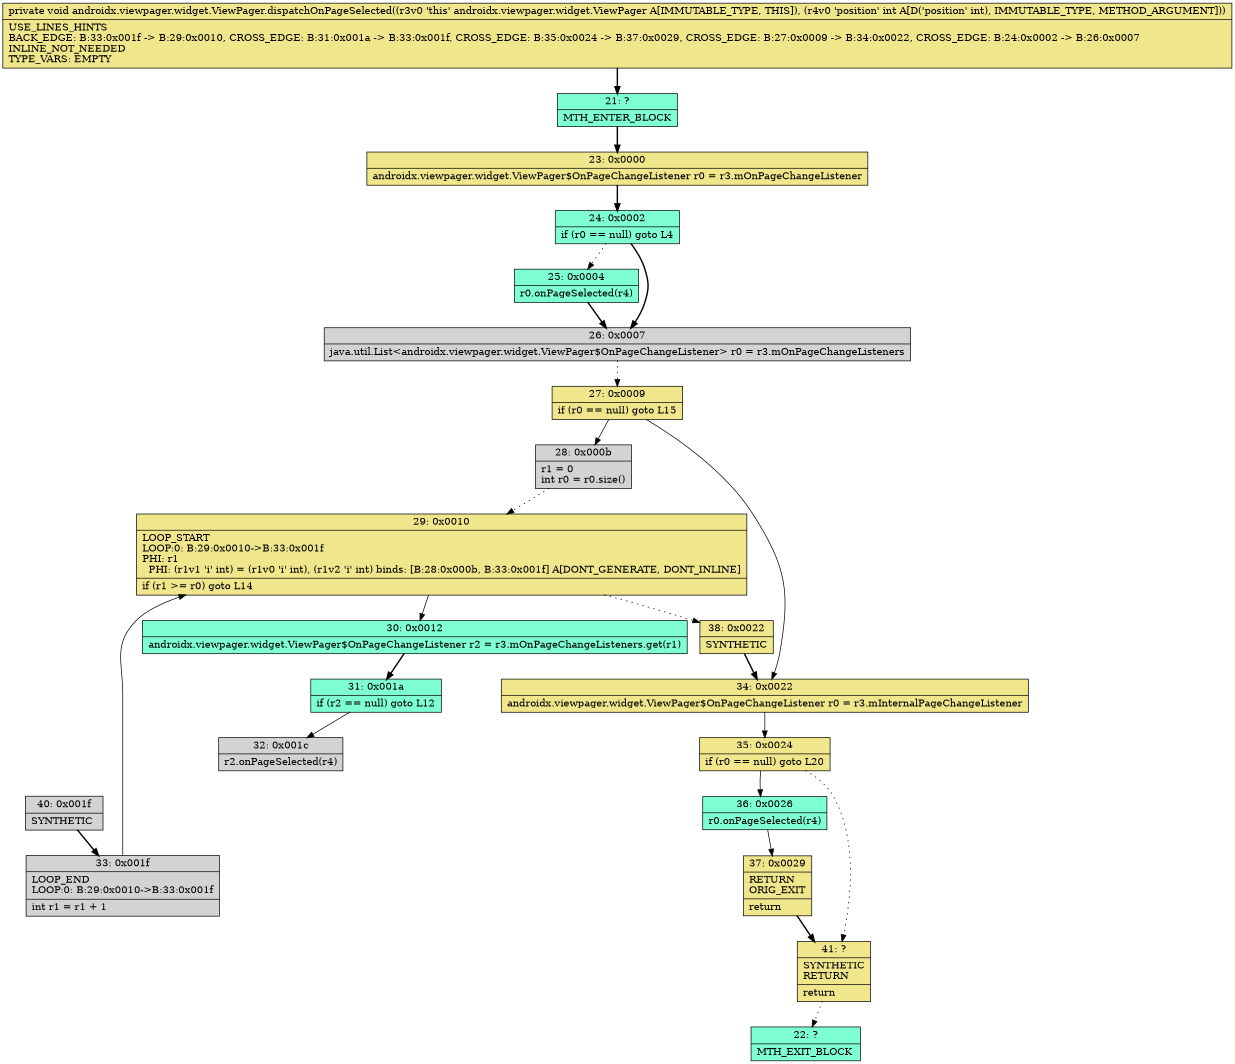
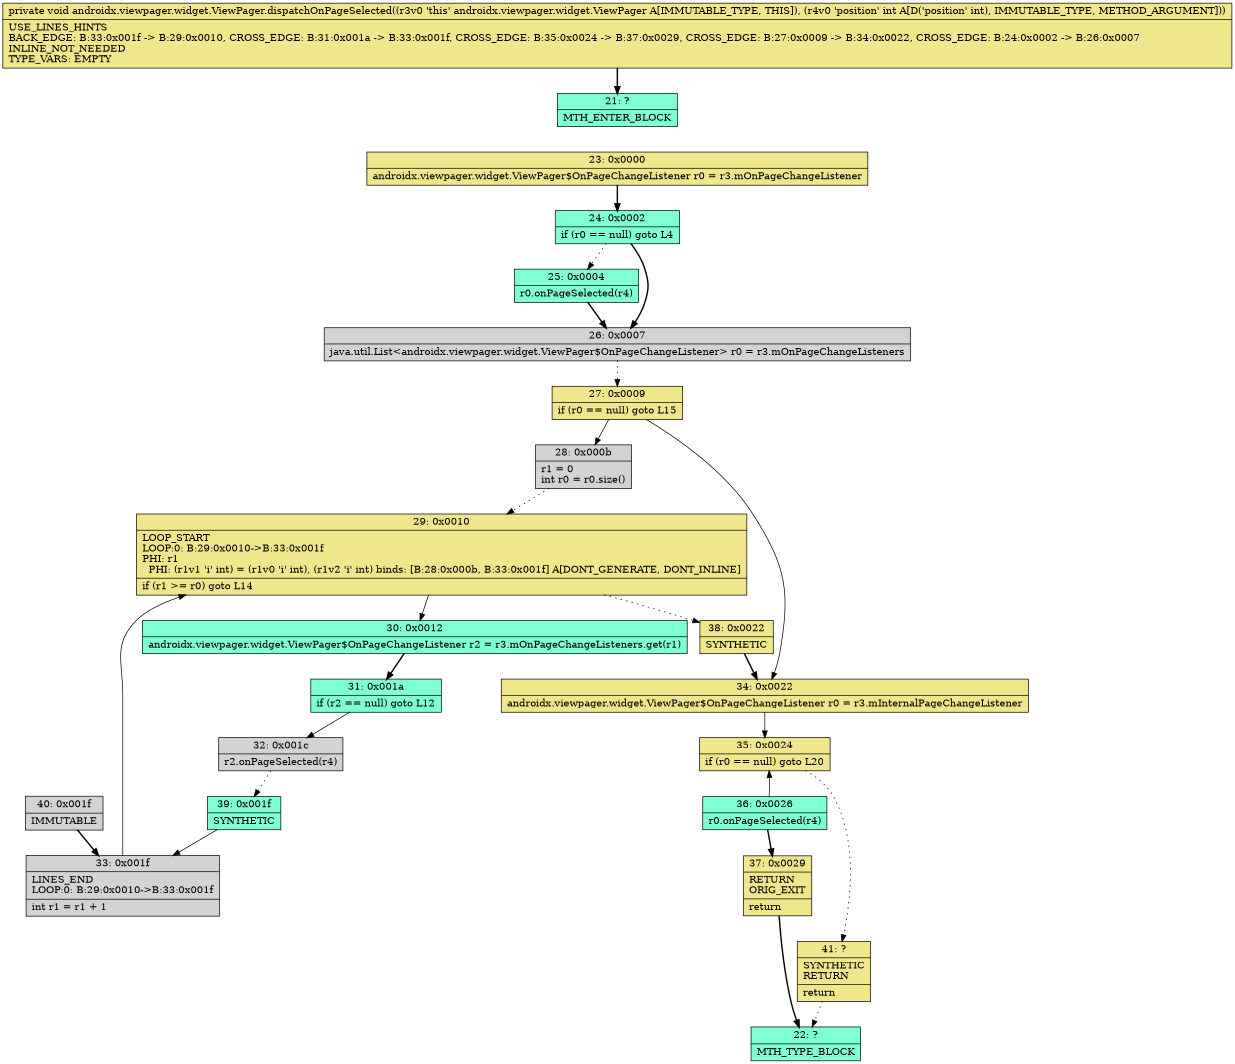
edge "21: ?" -> "23: 0x0000": removed
edge "35: 0x0024" -> "36: 0x0026": reversed
node "39: 0x001f": added
node "40: 0x001f": text "SYNTHETIC" -> "IMMUTABLE"
edge "36: 0x0026" -> "37: 0x0029": style solid -> bold
node "33: 0x001f": text "LOOP_END" -> "LINES_END"
edge "37: 0x0029" -> "41: ?": now "37: 0x0029" -> "22: ?"
node "22: ?": text "MTH_EXIT_BLOCK" -> "MTH_TYPE_BLOCK"
